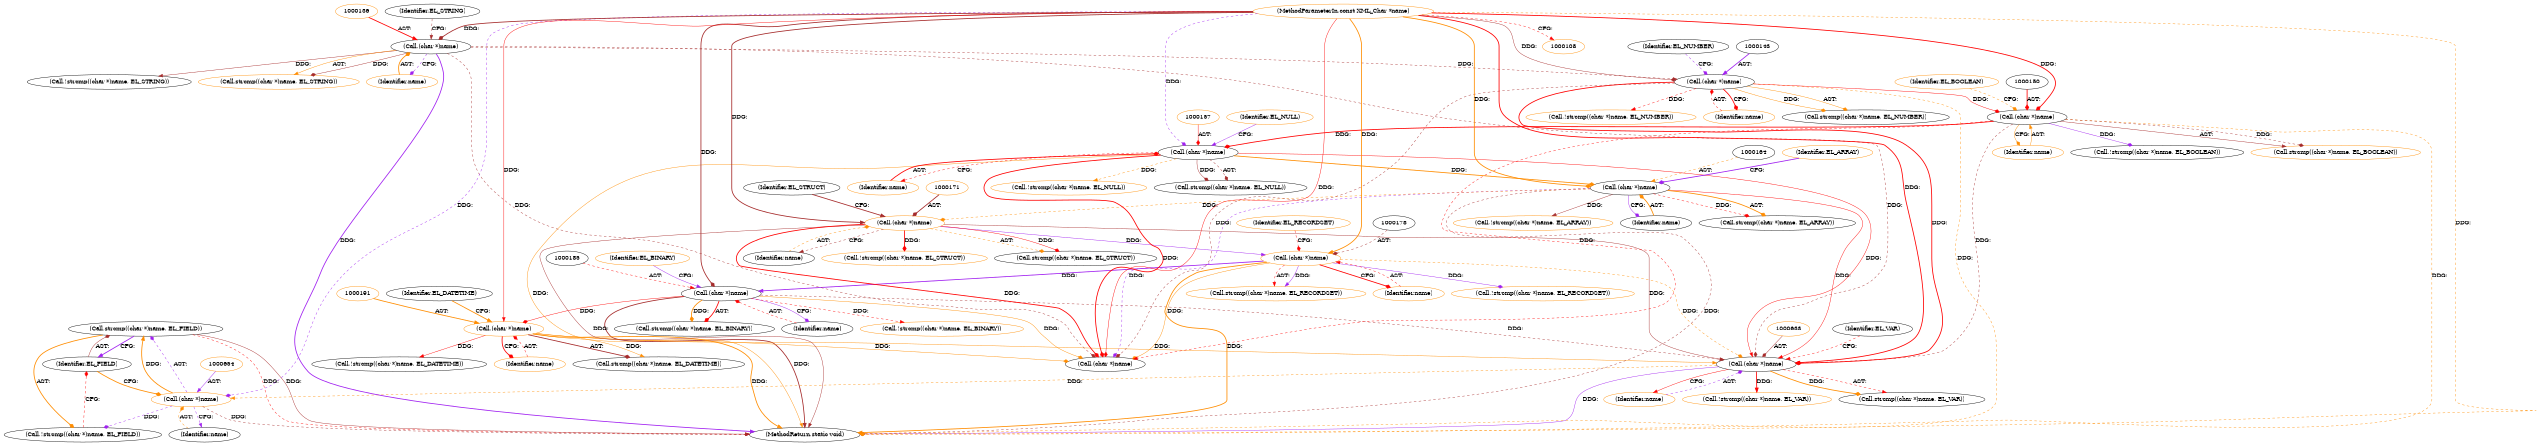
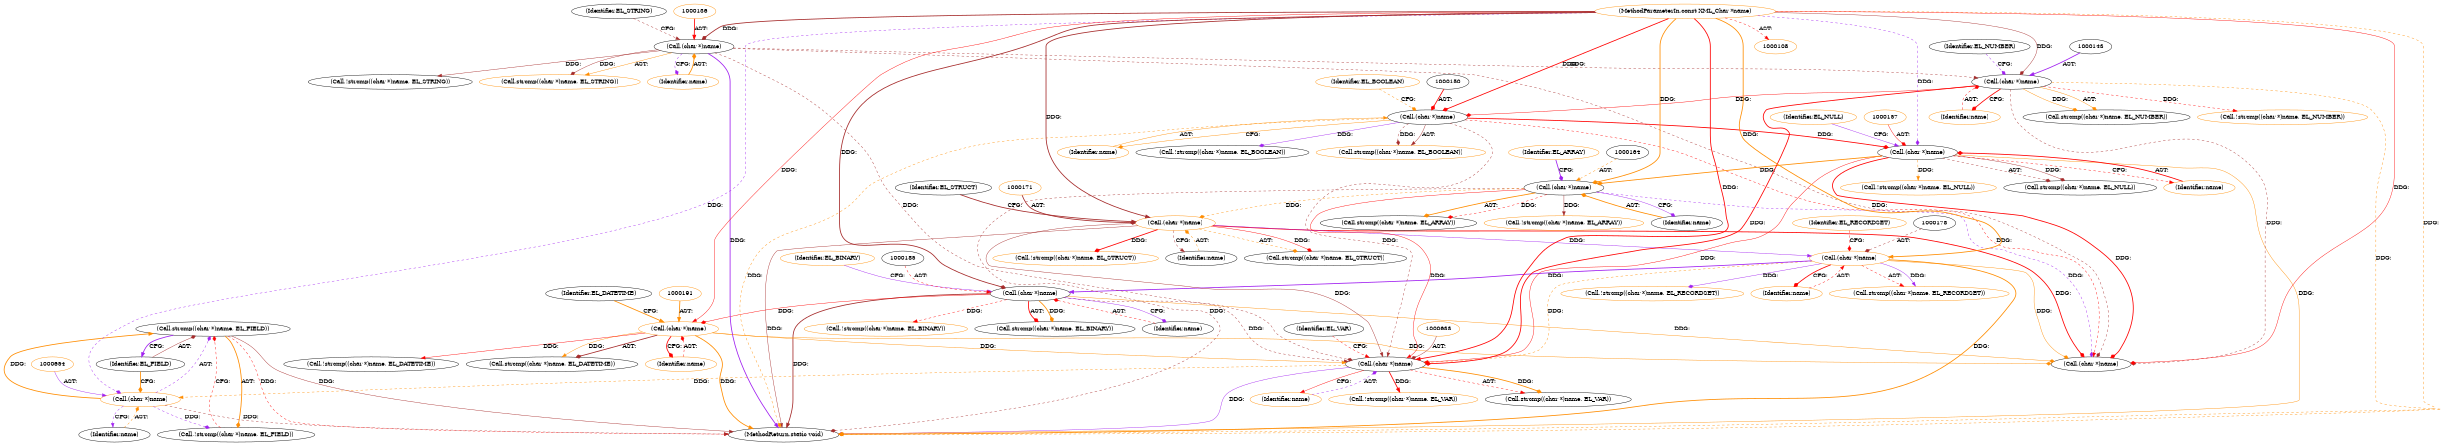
edge "(MethodParameterIn,const XML_Char *name)" -> "1000108": label "CFG: " -> "AST: "
edge "(Call,!strcmp((char *)name, EL_FIELD))" -> "(Identifier,EL_FIELD)": now "(Call,!strcmp((char *)name, EL_FIELD))" -> "(Call,strcmp((char *)name, EL_FIELD))"
